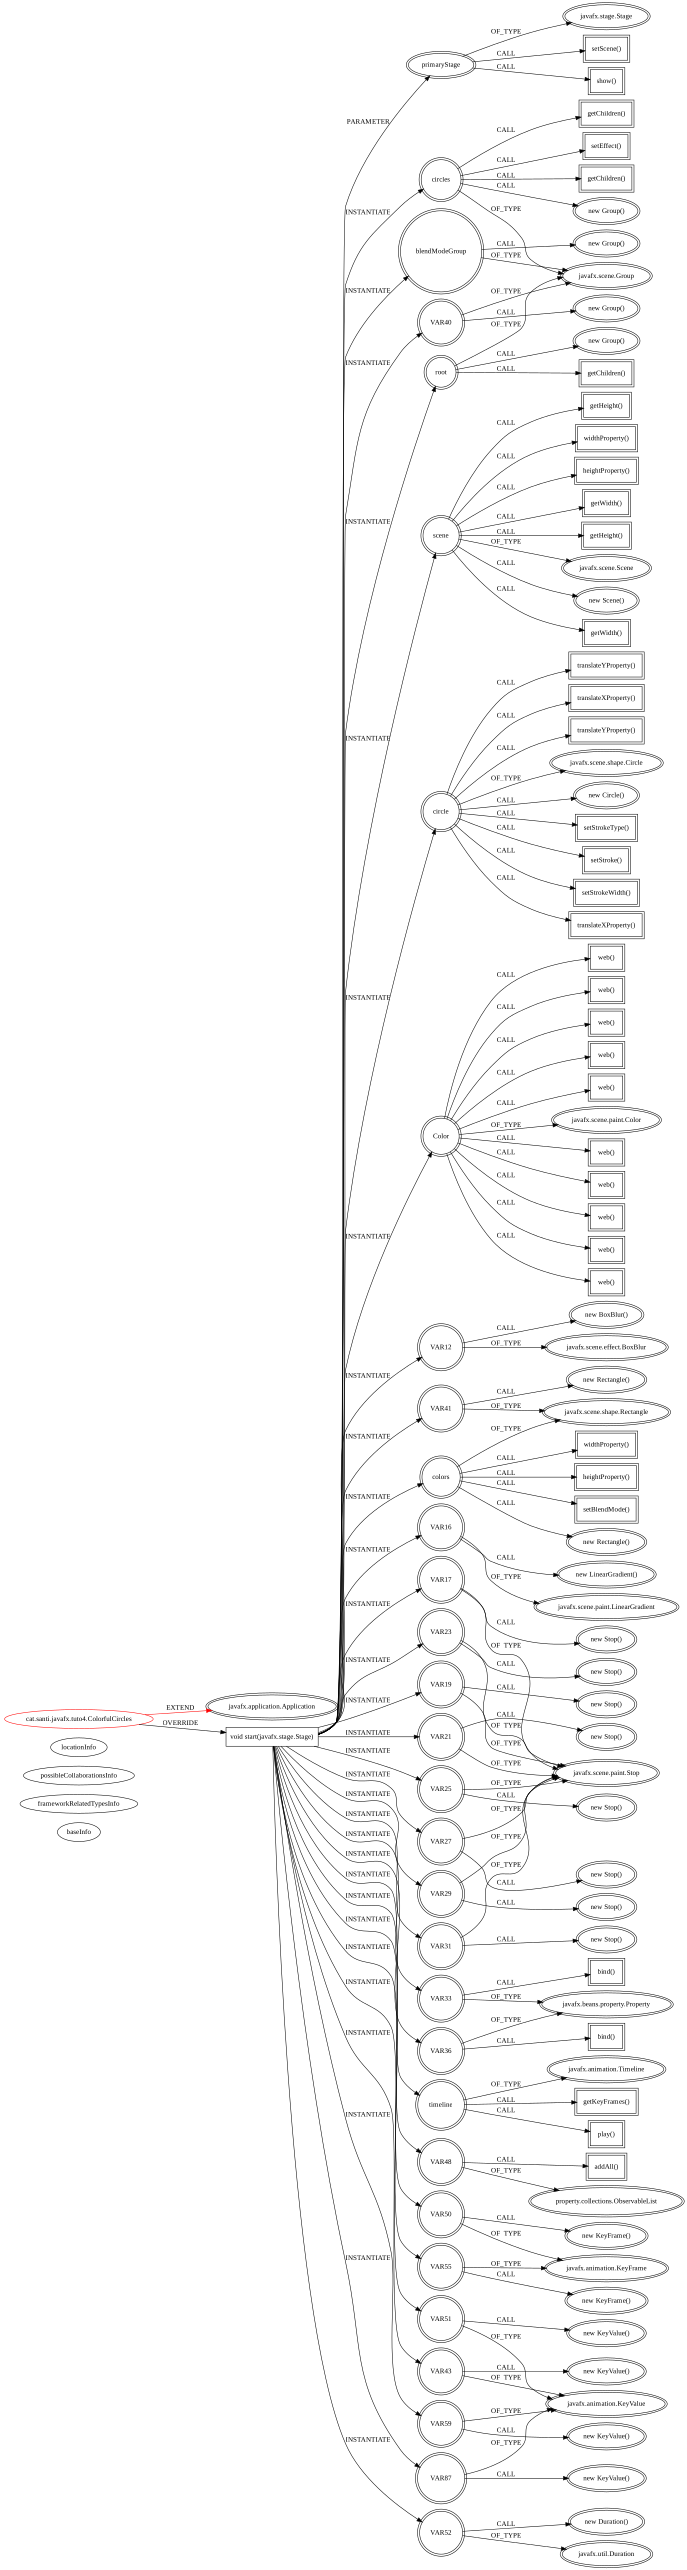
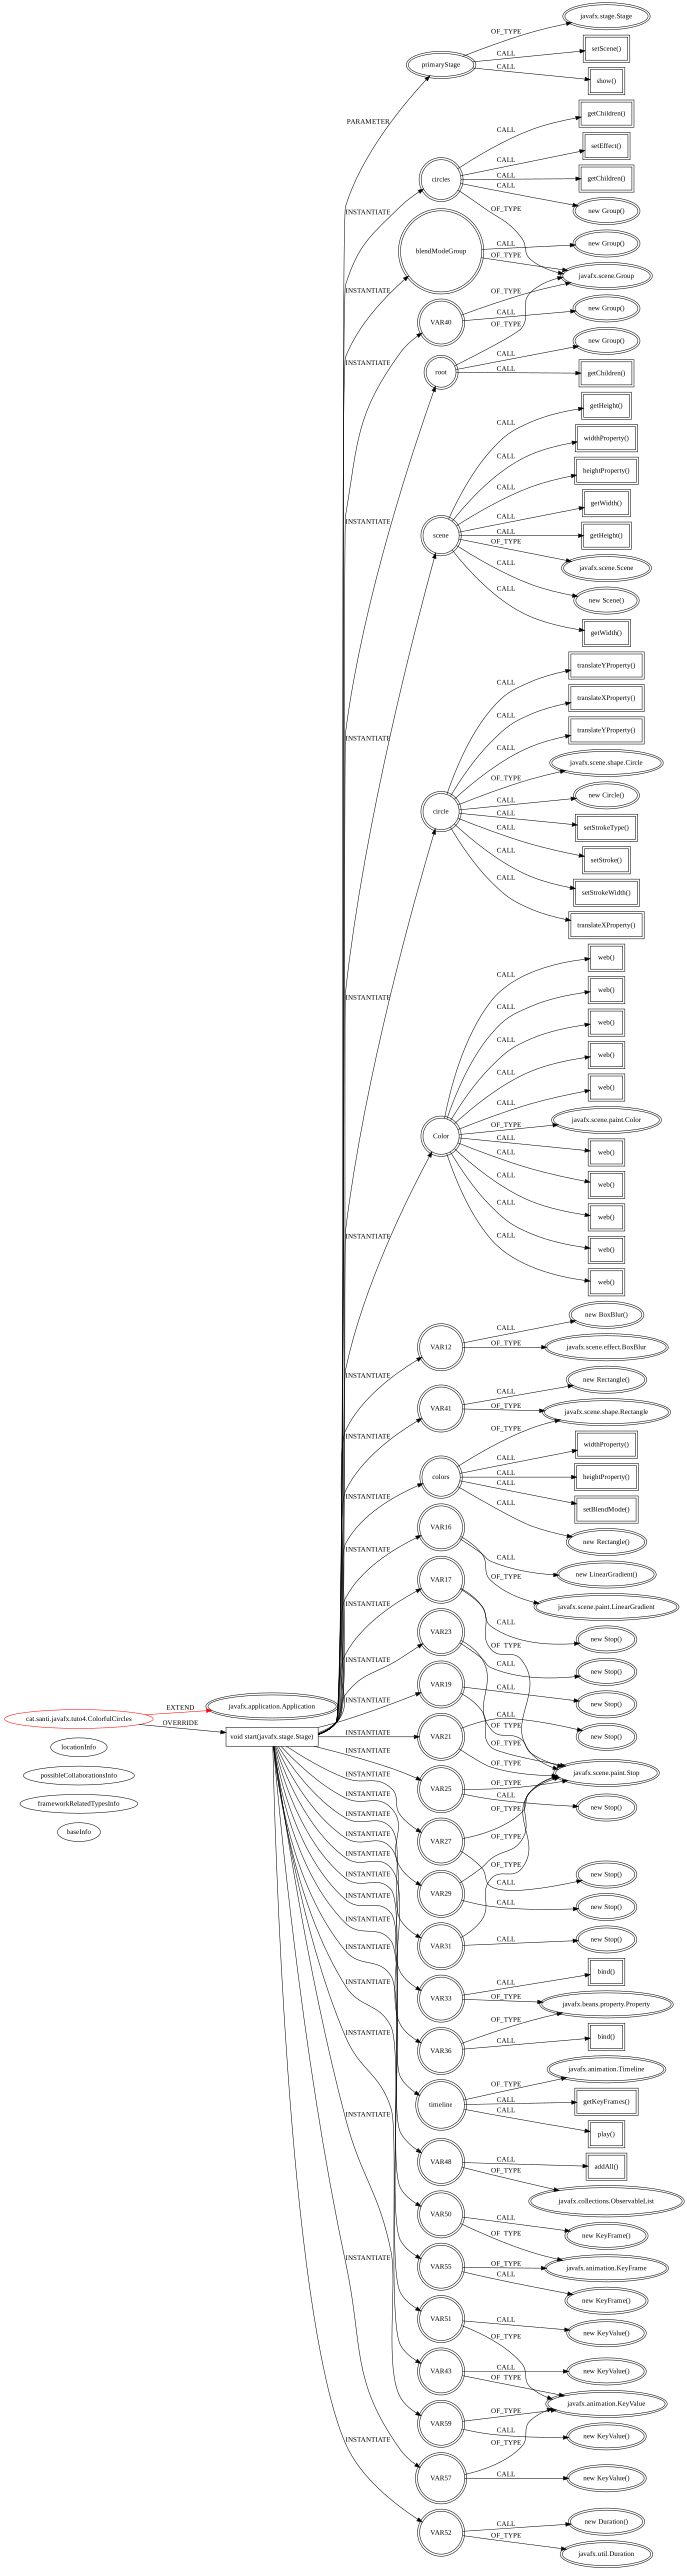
node "property.collections.ObservableList": label "property.collections.ObservableList" -> "javafx.collections.ObservableList"
node "VAR87": label "VAR87" -> "VAR57"
